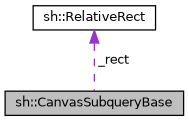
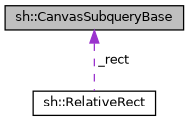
edge "sh::CanvasSubqueryBase" -> "sh::RelativeRect": reversed
